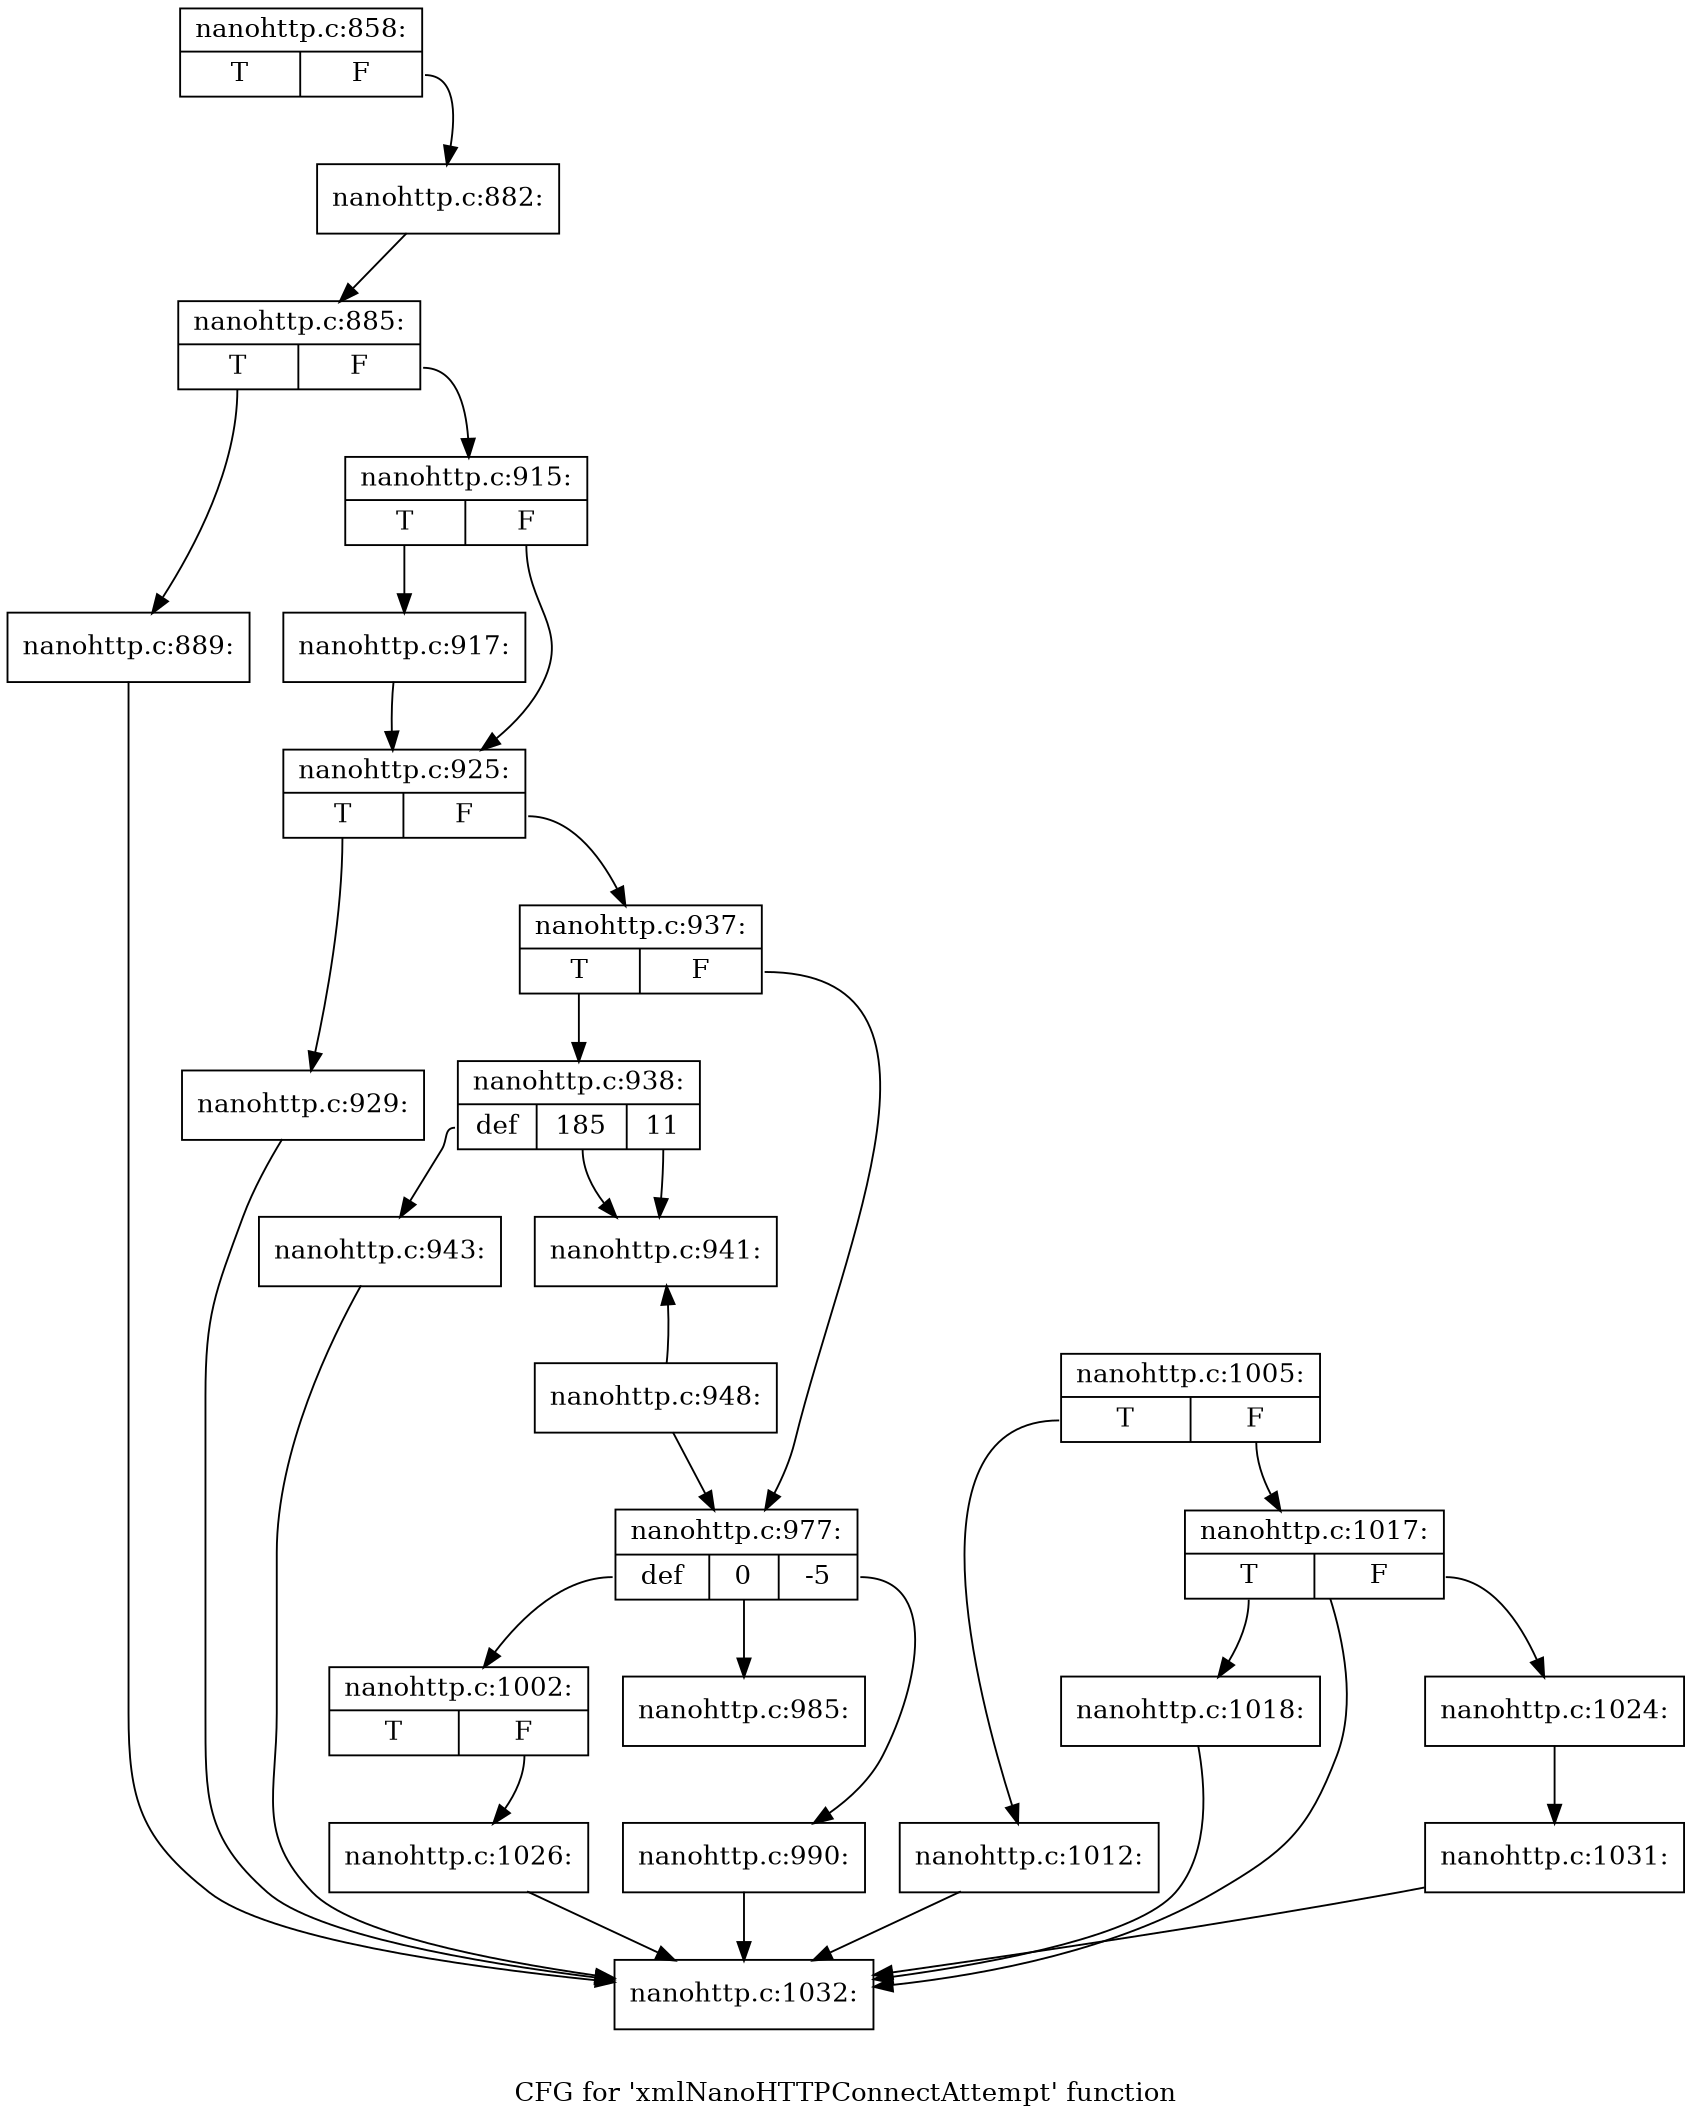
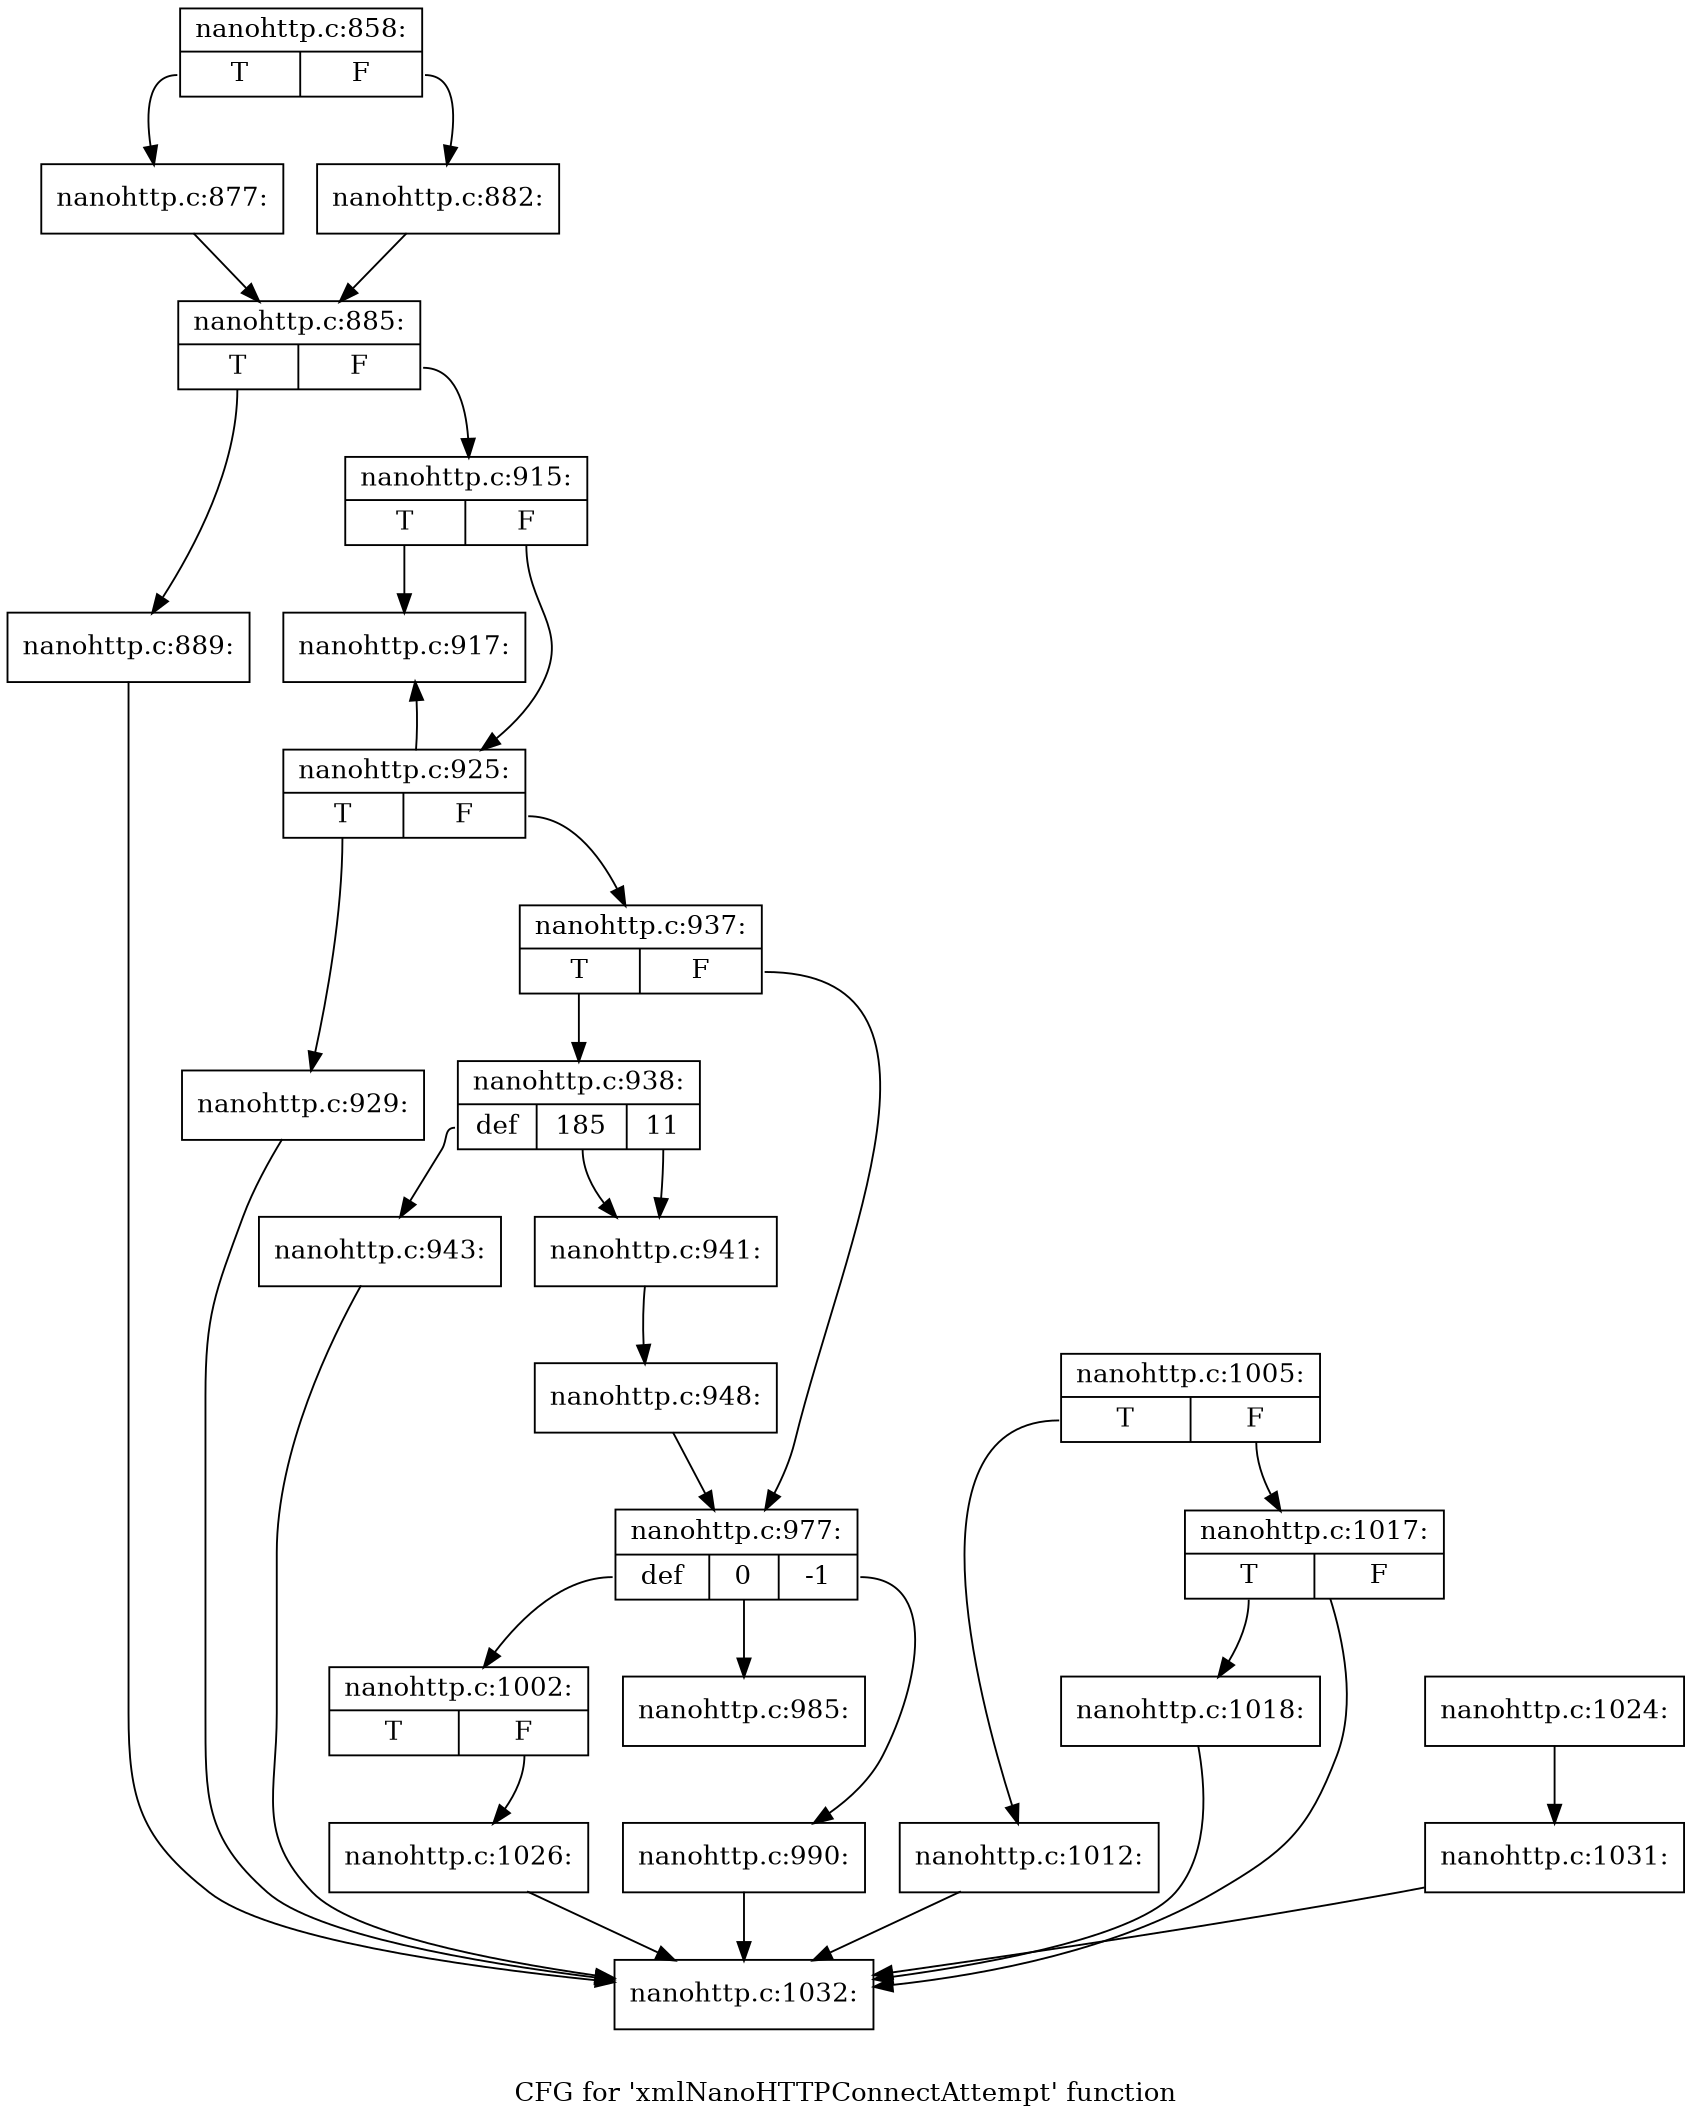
node "nanohttp.c:877:": added
edge "nanohttp.c:917:" -> "nanohttp.c:925:": reversed
edge "nanohttp.c:948:" -> "nanohttp.c:941:": reversed
node "nanohttp.c:977:": text "-5" -> "-1"
edge "nanohttp.c:1017:" -> "nanohttp.c:1024:": removed
